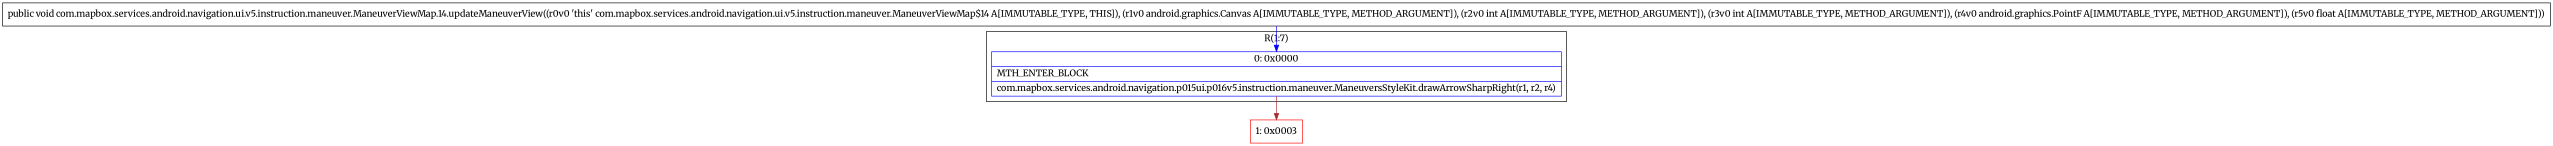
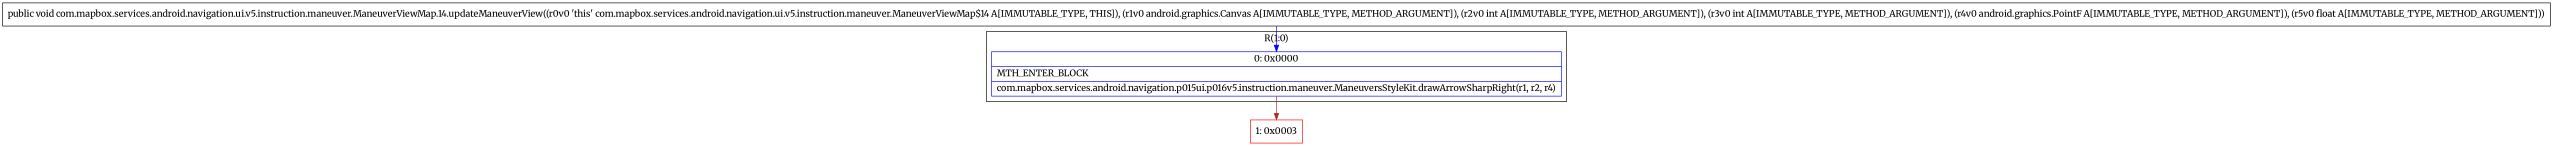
cluster "R(1:7)": label "R(1:7)" -> "R(1:0)"
